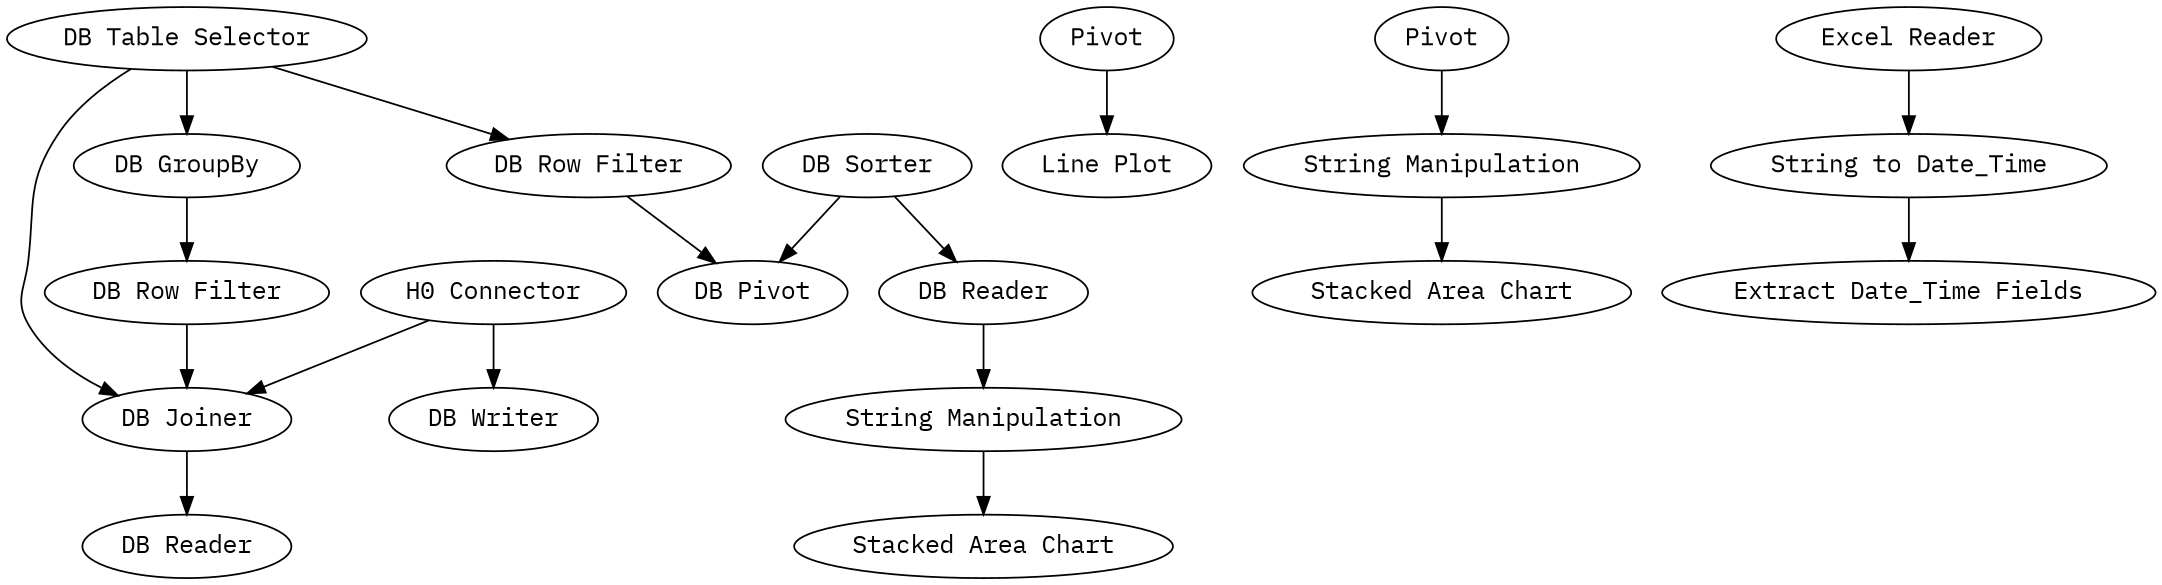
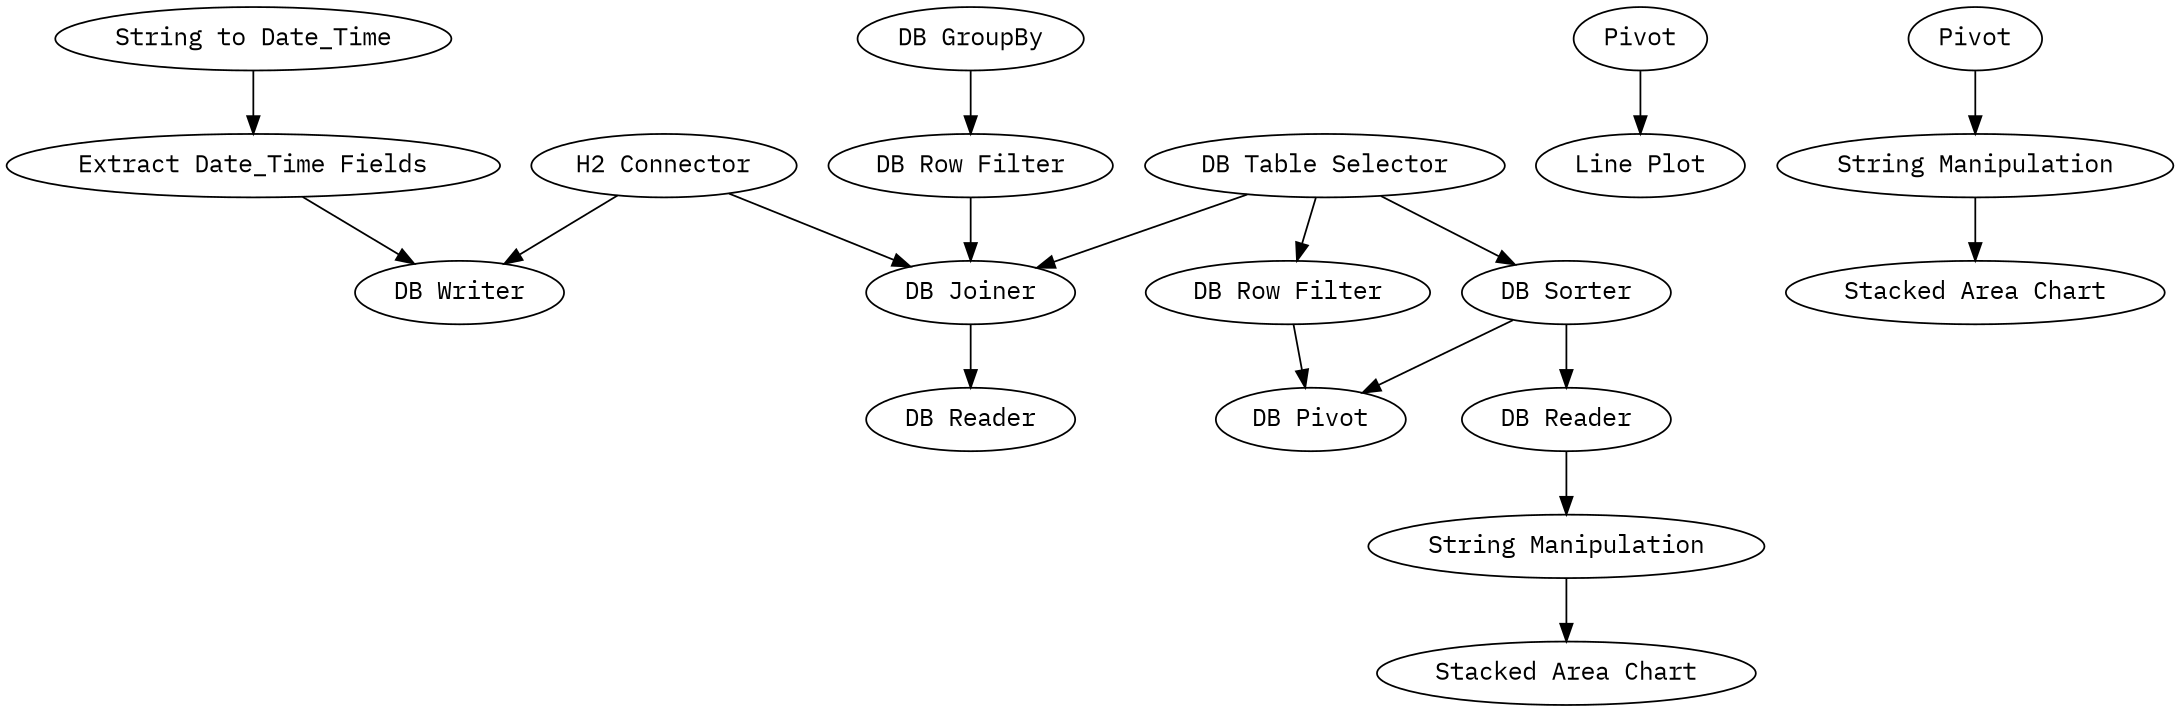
node "Excel Reader": removed
edge "DB Table Selector" -> "DB GroupBy": now "DB Table Selector" -> "DB Sorter"
edge "Extract Date_Time Fields" -> "DB Writer": added
node "H0 Connector": label "H0 Connector" -> "H2 Connector"
